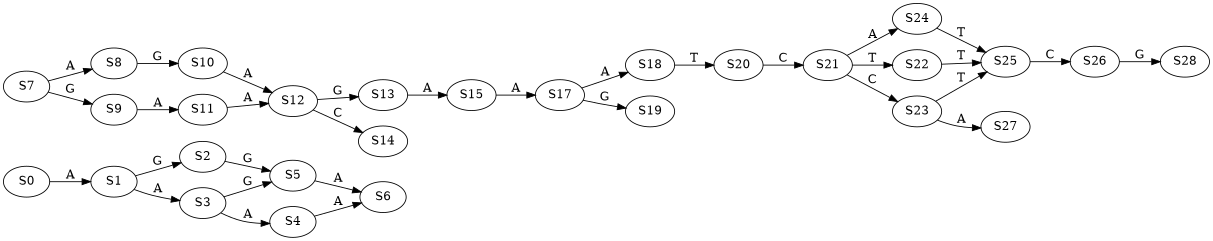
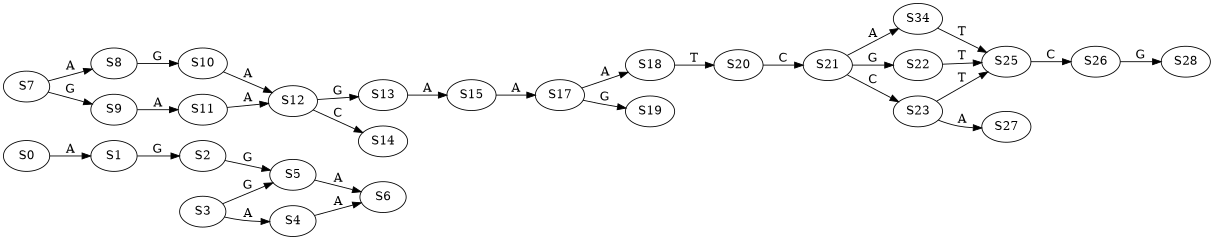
node "S24": label "S24" -> "S34"
edge "S21" -> "S22": label "T" -> "G"
edge "S1" -> "S3": removed, label "A"
